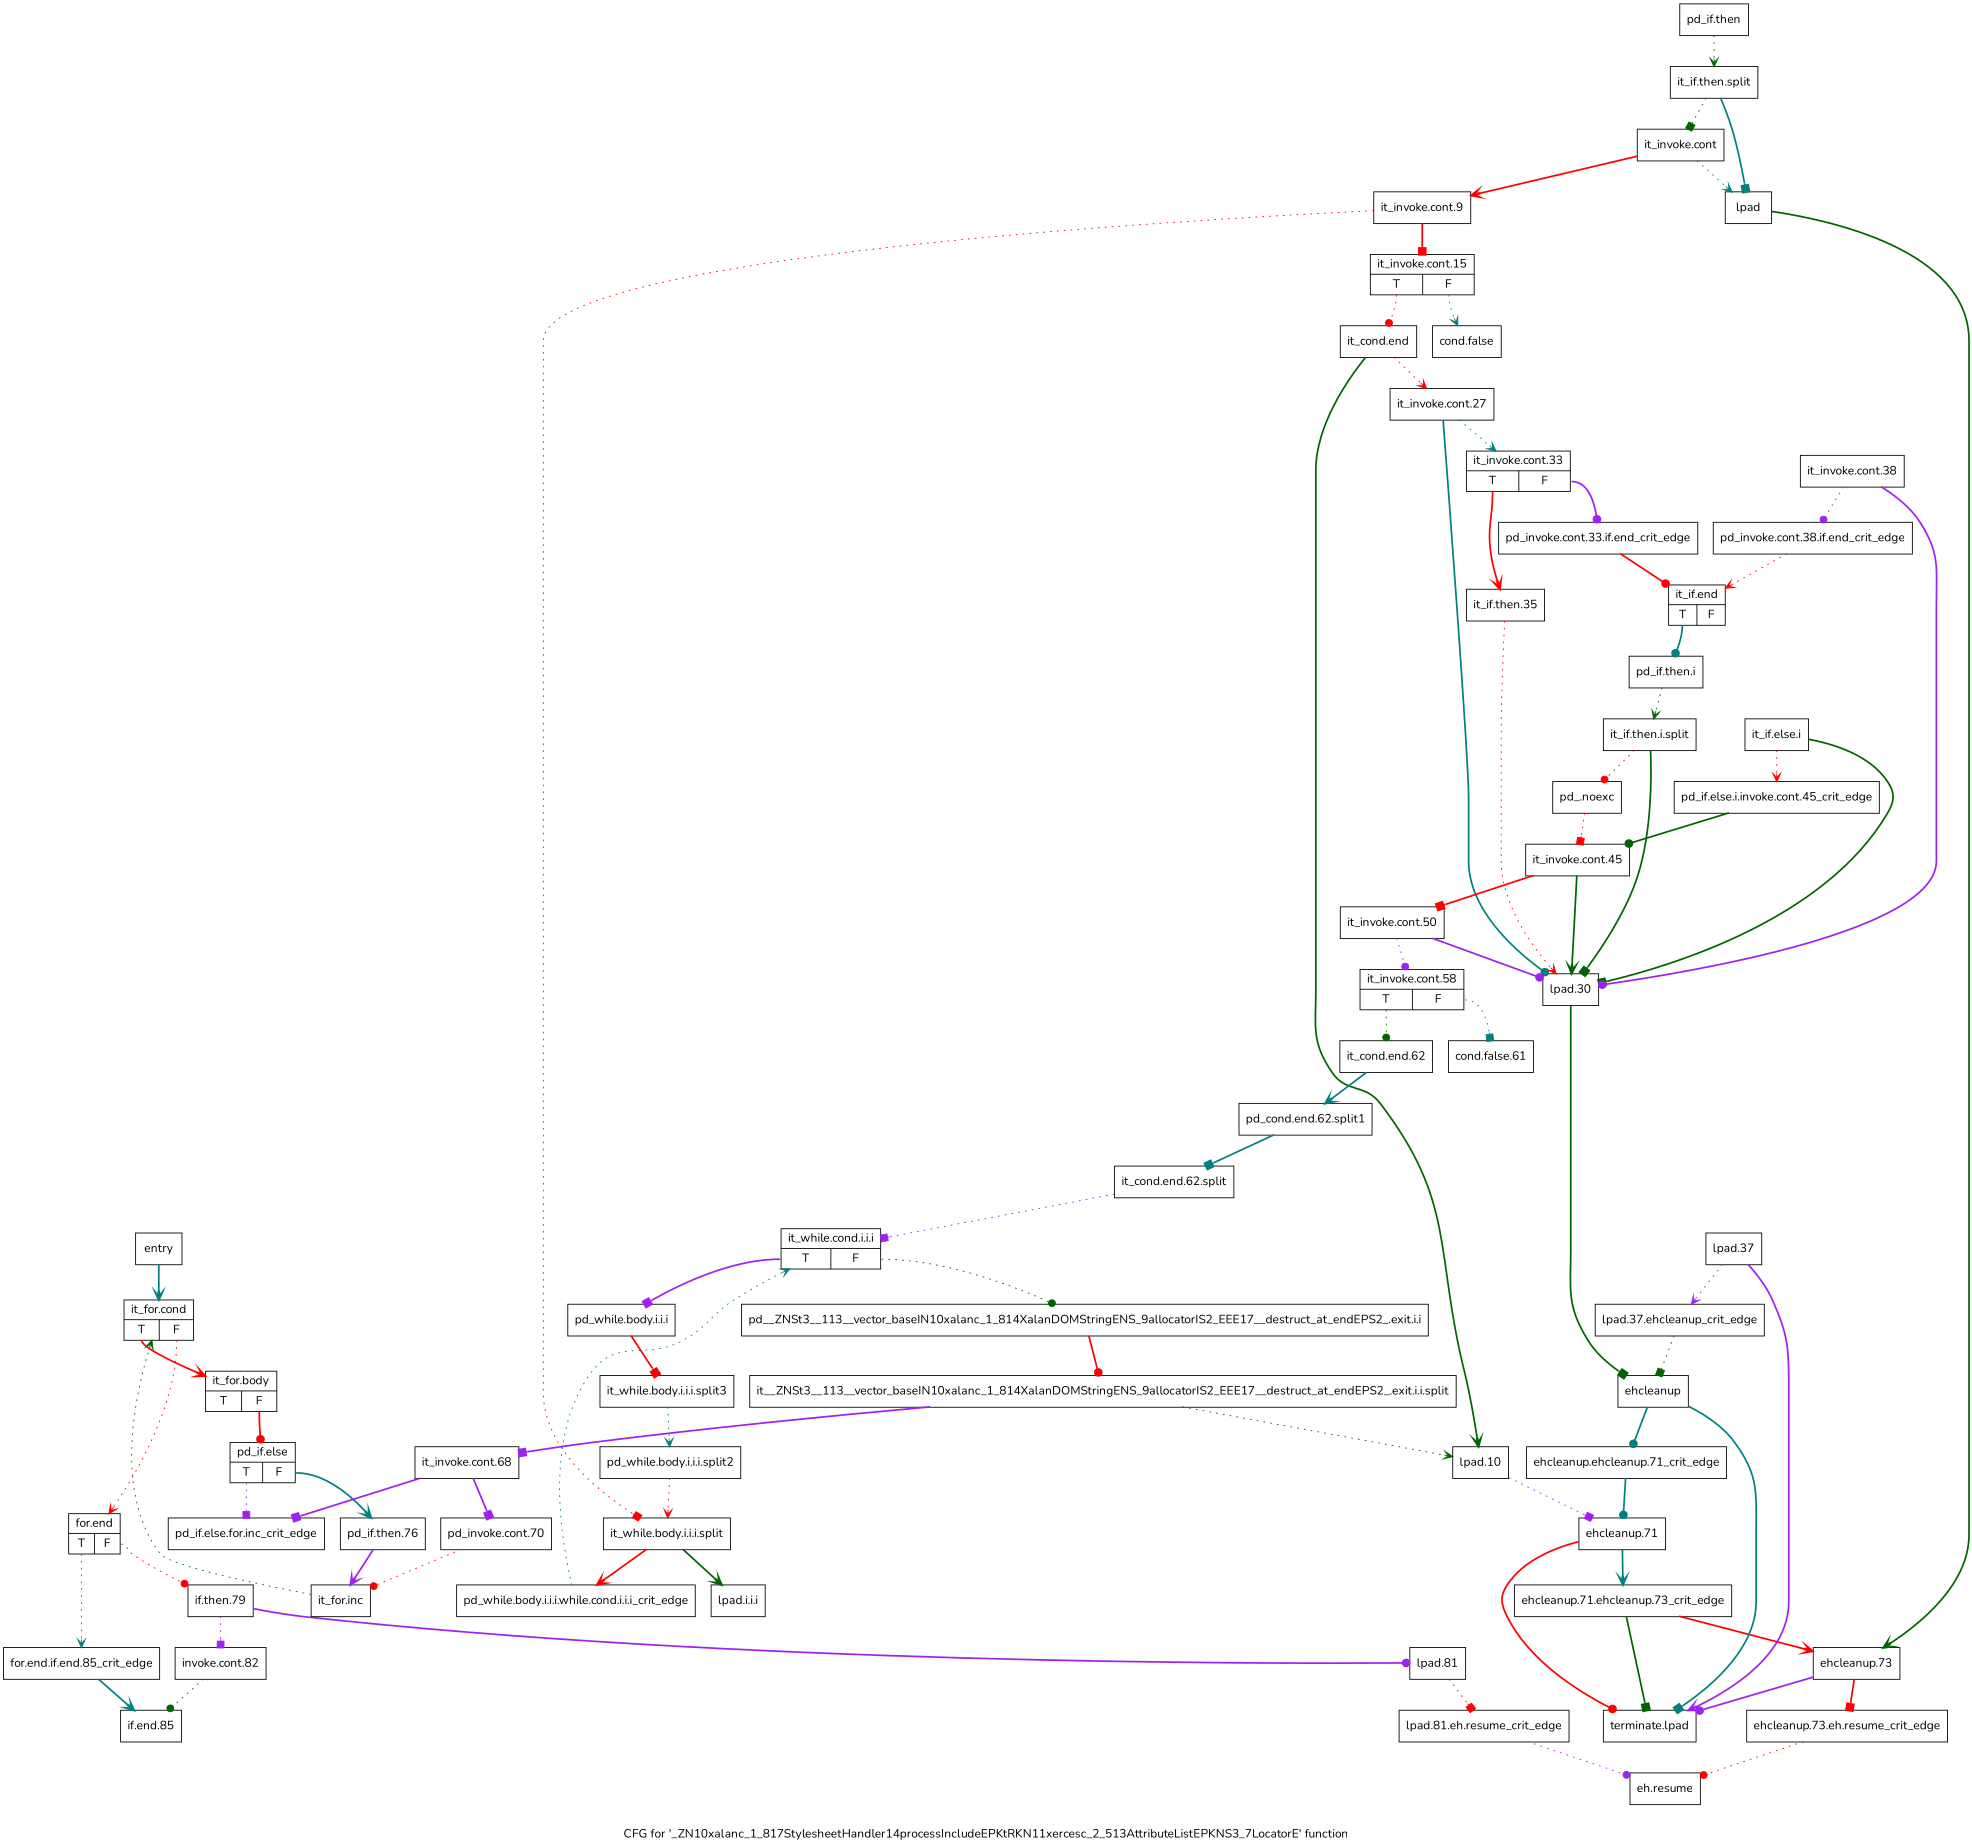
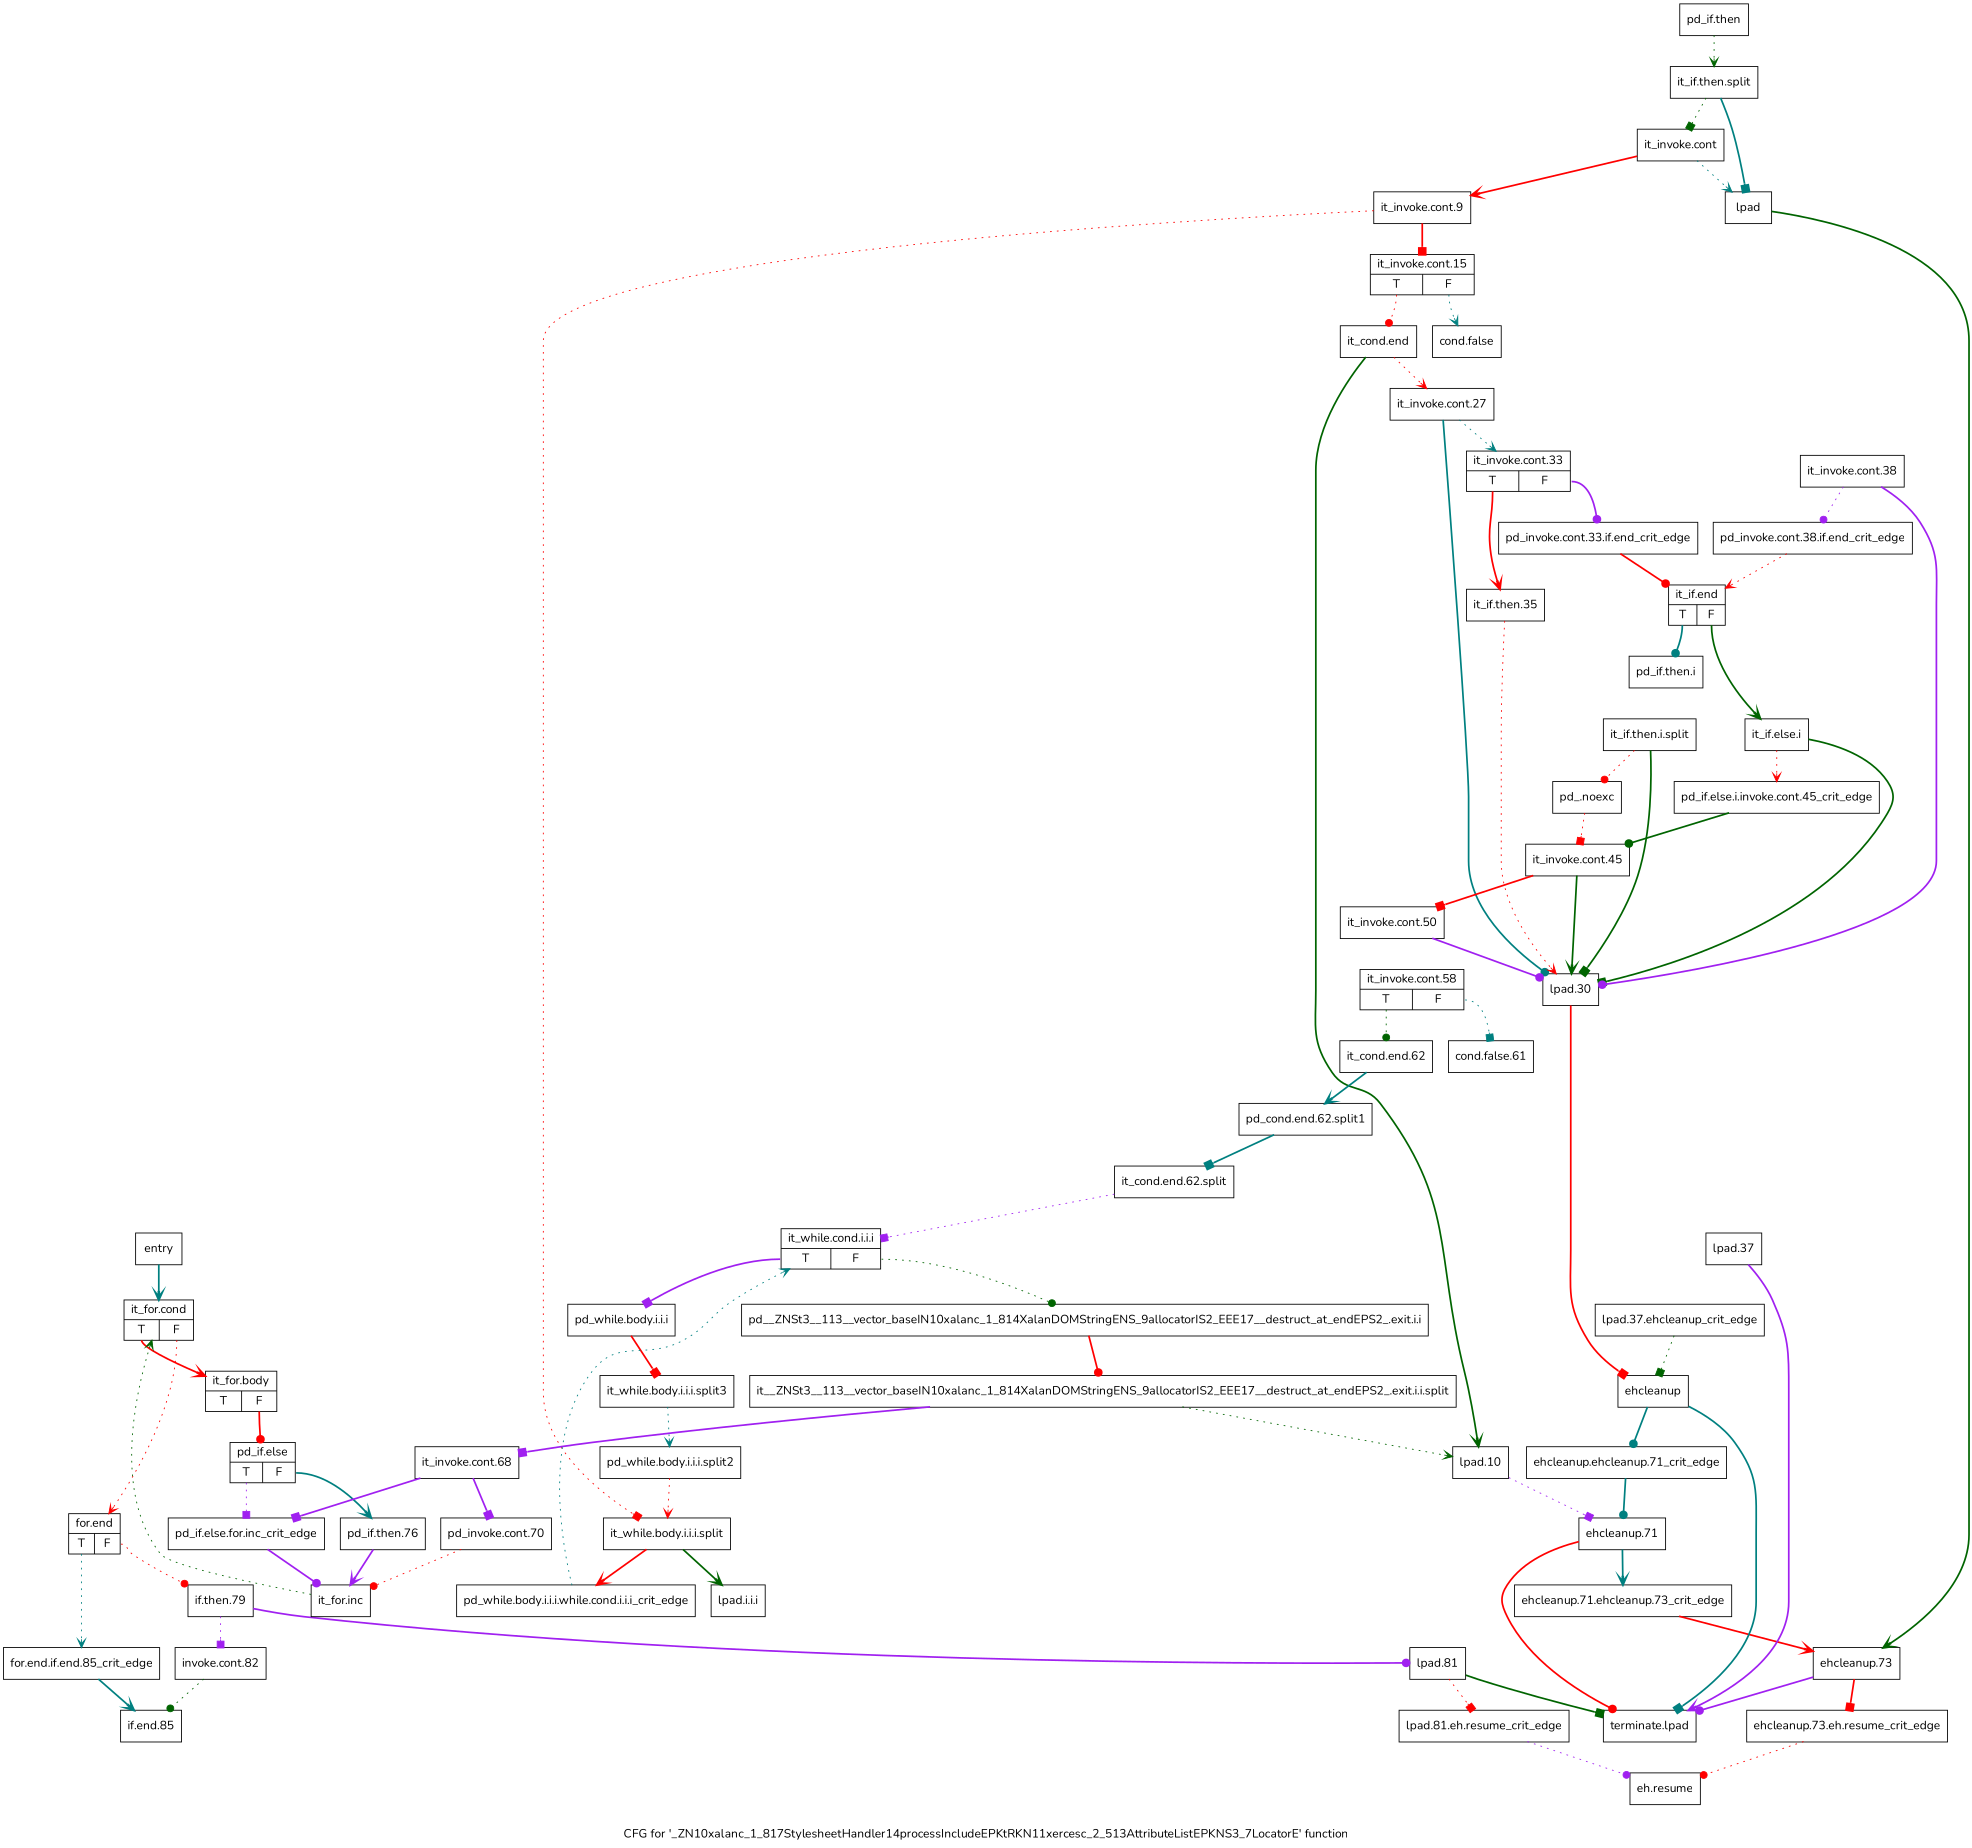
edge "it_if.end" -> "it_if.else.i": added
edge "pd_if.then.i" -> "it_if.then.i.split": removed
edge "it_invoke.cont.50" -> "it_invoke.cont.58": removed
edge "lpad.30" -> "ehcleanup": color darkgreen -> red
edge "lpad.37" -> "lpad.37.ehcleanup_crit_edge": removed
edge "pd_if.else.for.inc_crit_edge" -> "it_for.inc": added
edge "ehcleanup.71.ehcleanup.73_crit_edge" -> "terminate.lpad": now "lpad.81" -> "terminate.lpad"
